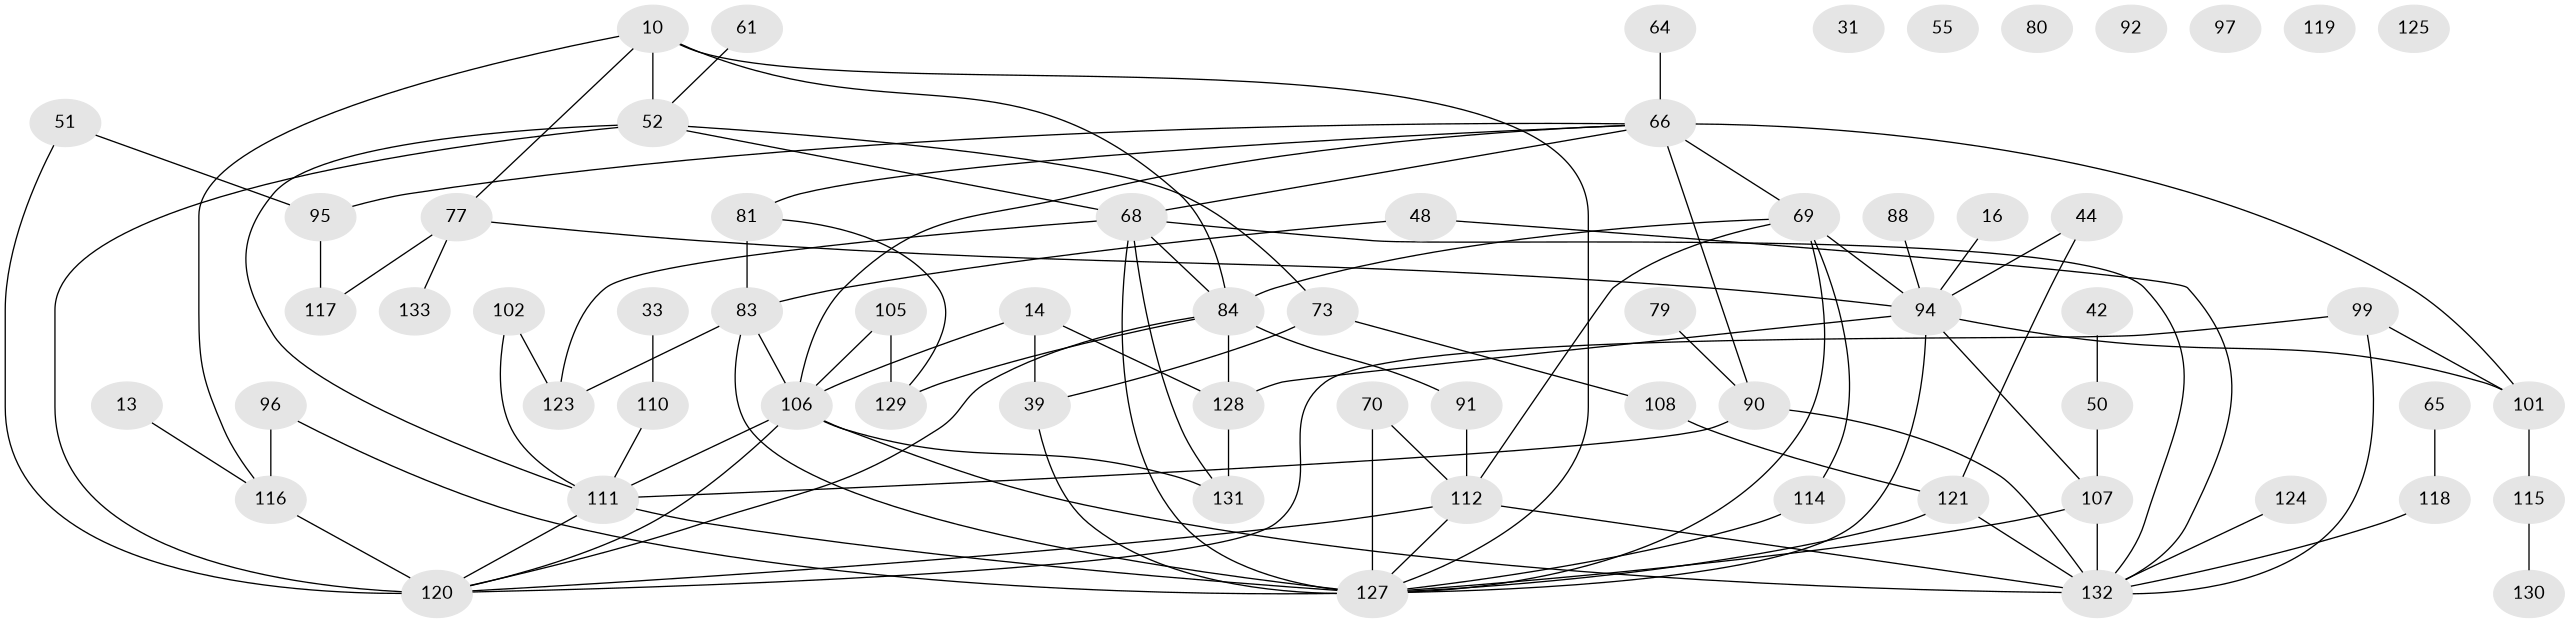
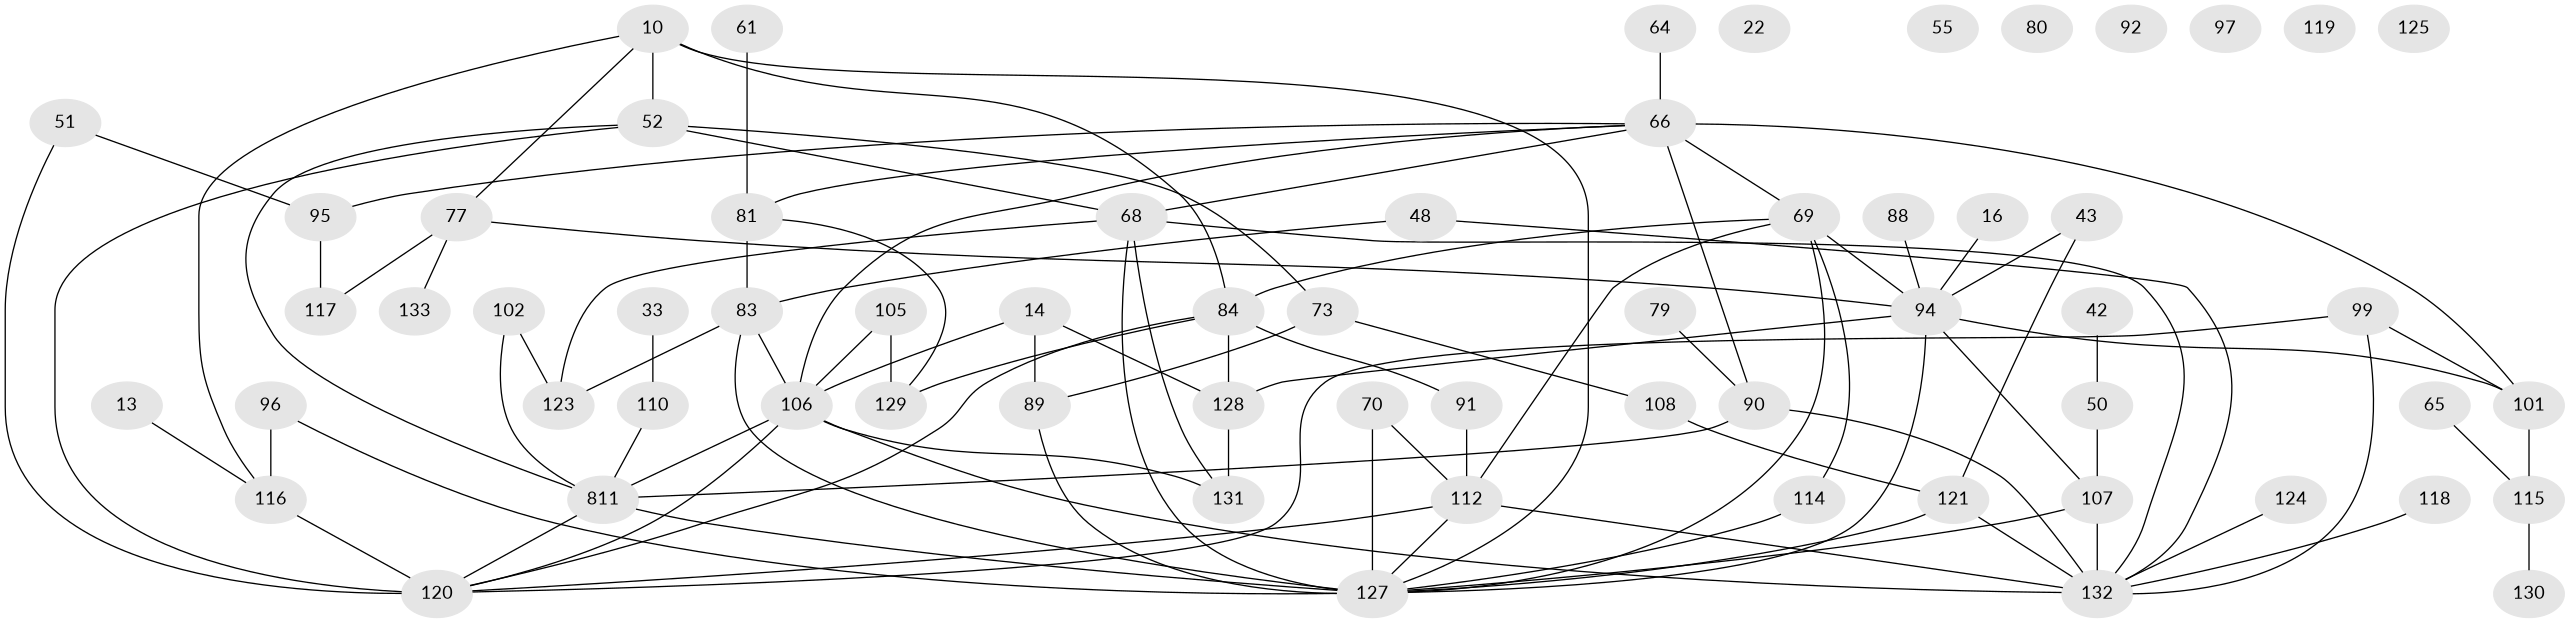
node "22": added
node "31": removed
edge "61" -- "52": now "61" -- "81"
node "44": label "44" -> "43"
edge "68" -- "84": removed
node "39": label "39" -> "89"
edge "65" -- "118": now "65" -- "115"
node "111": label "111" -> "811"
